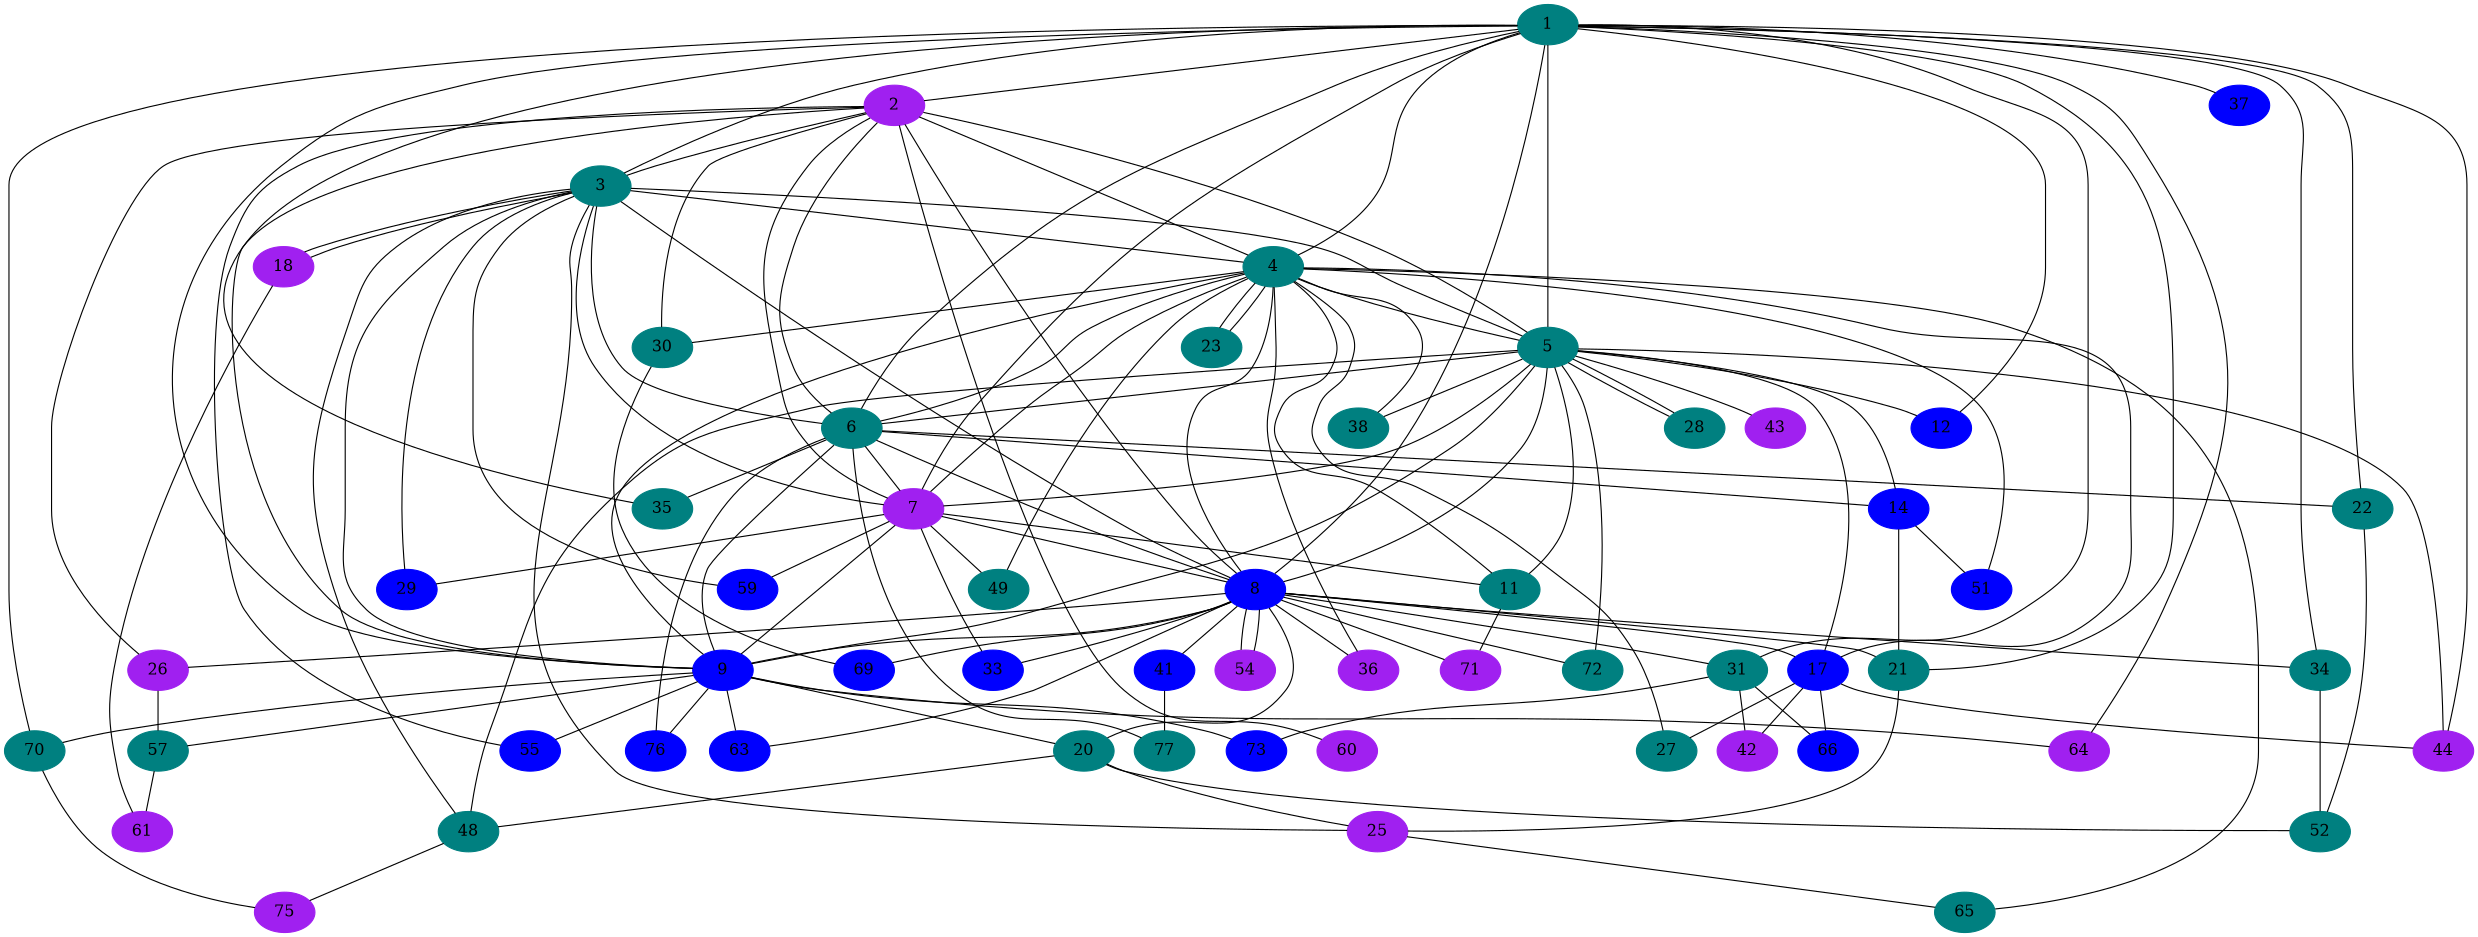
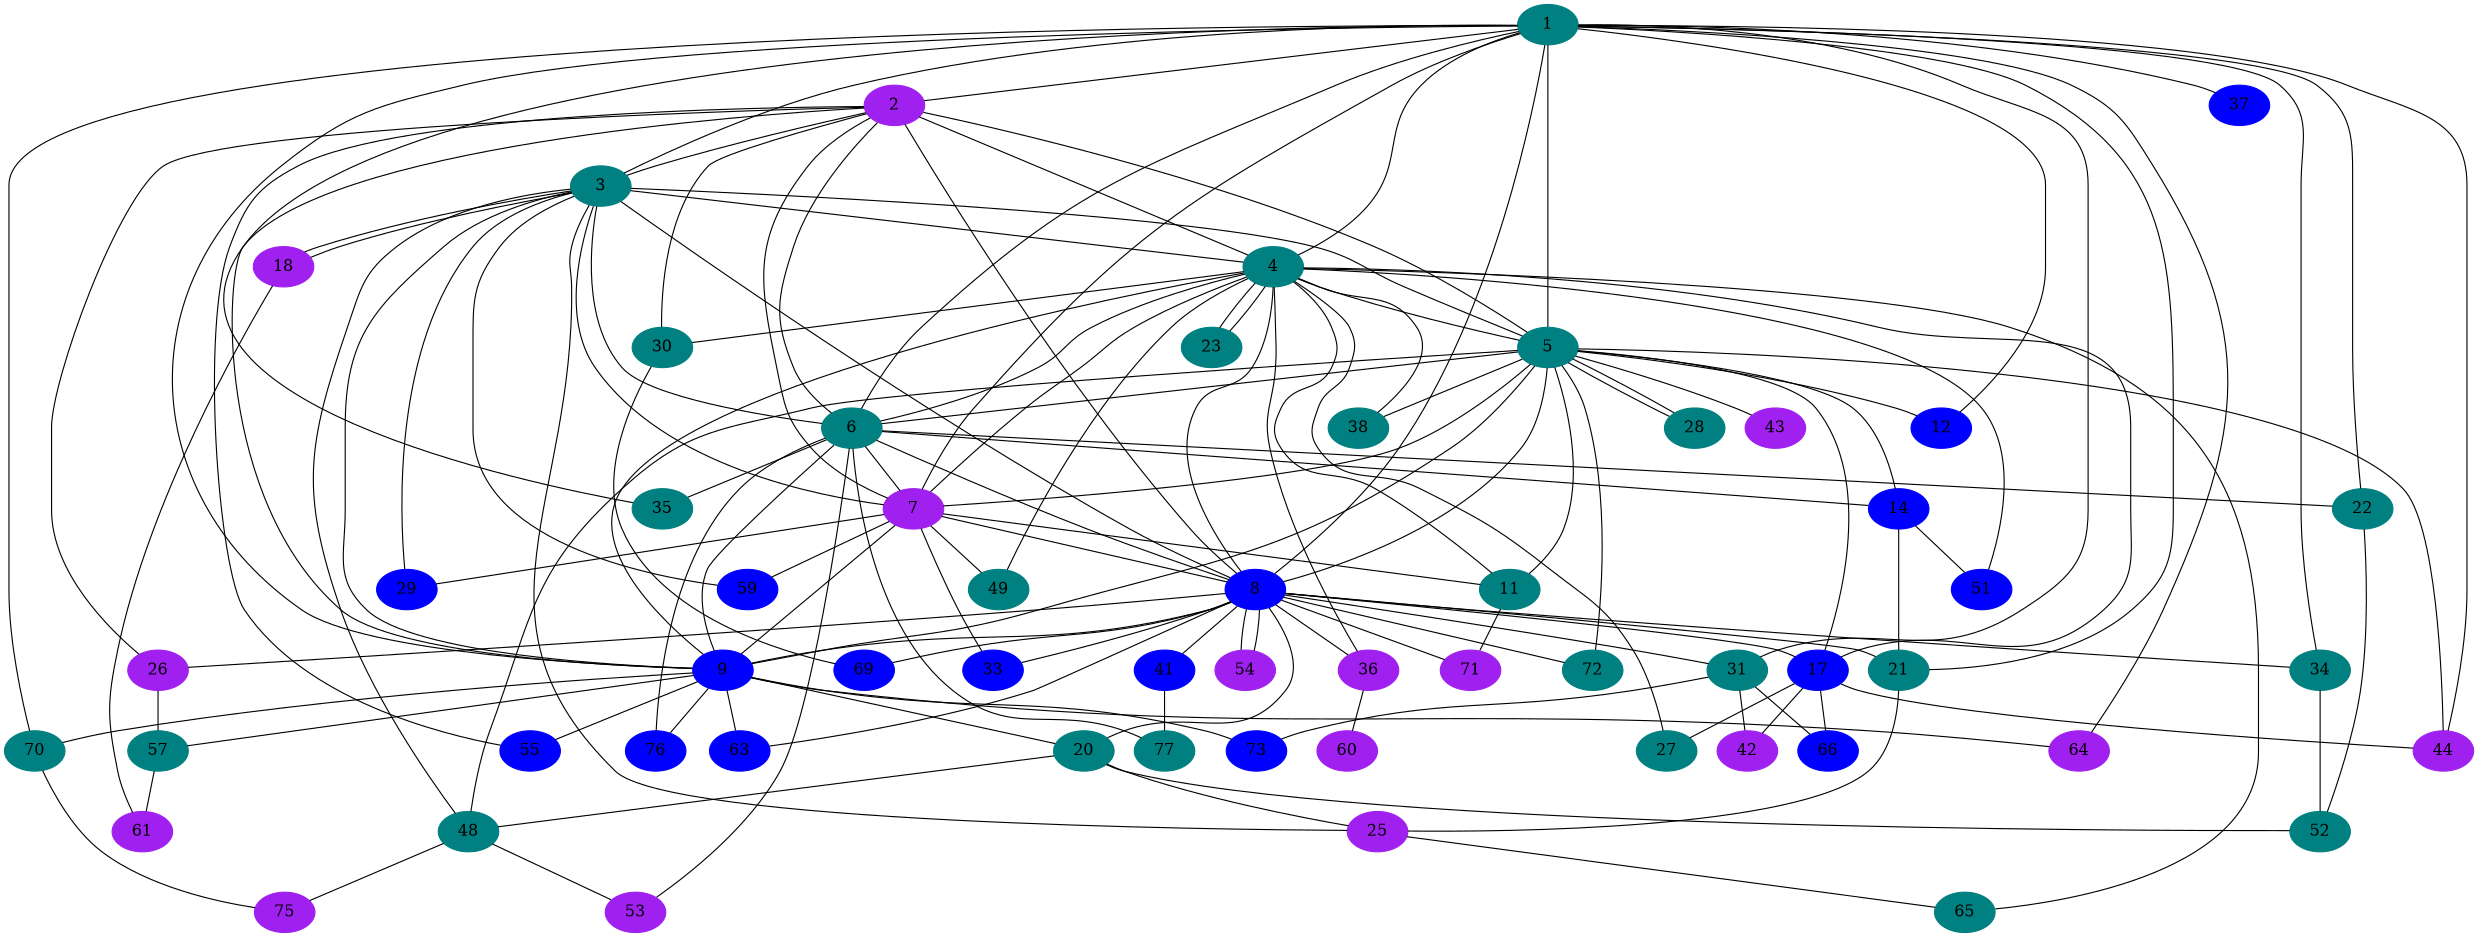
edge "2" -- "60": now "36" -- "60"
node "53": added
